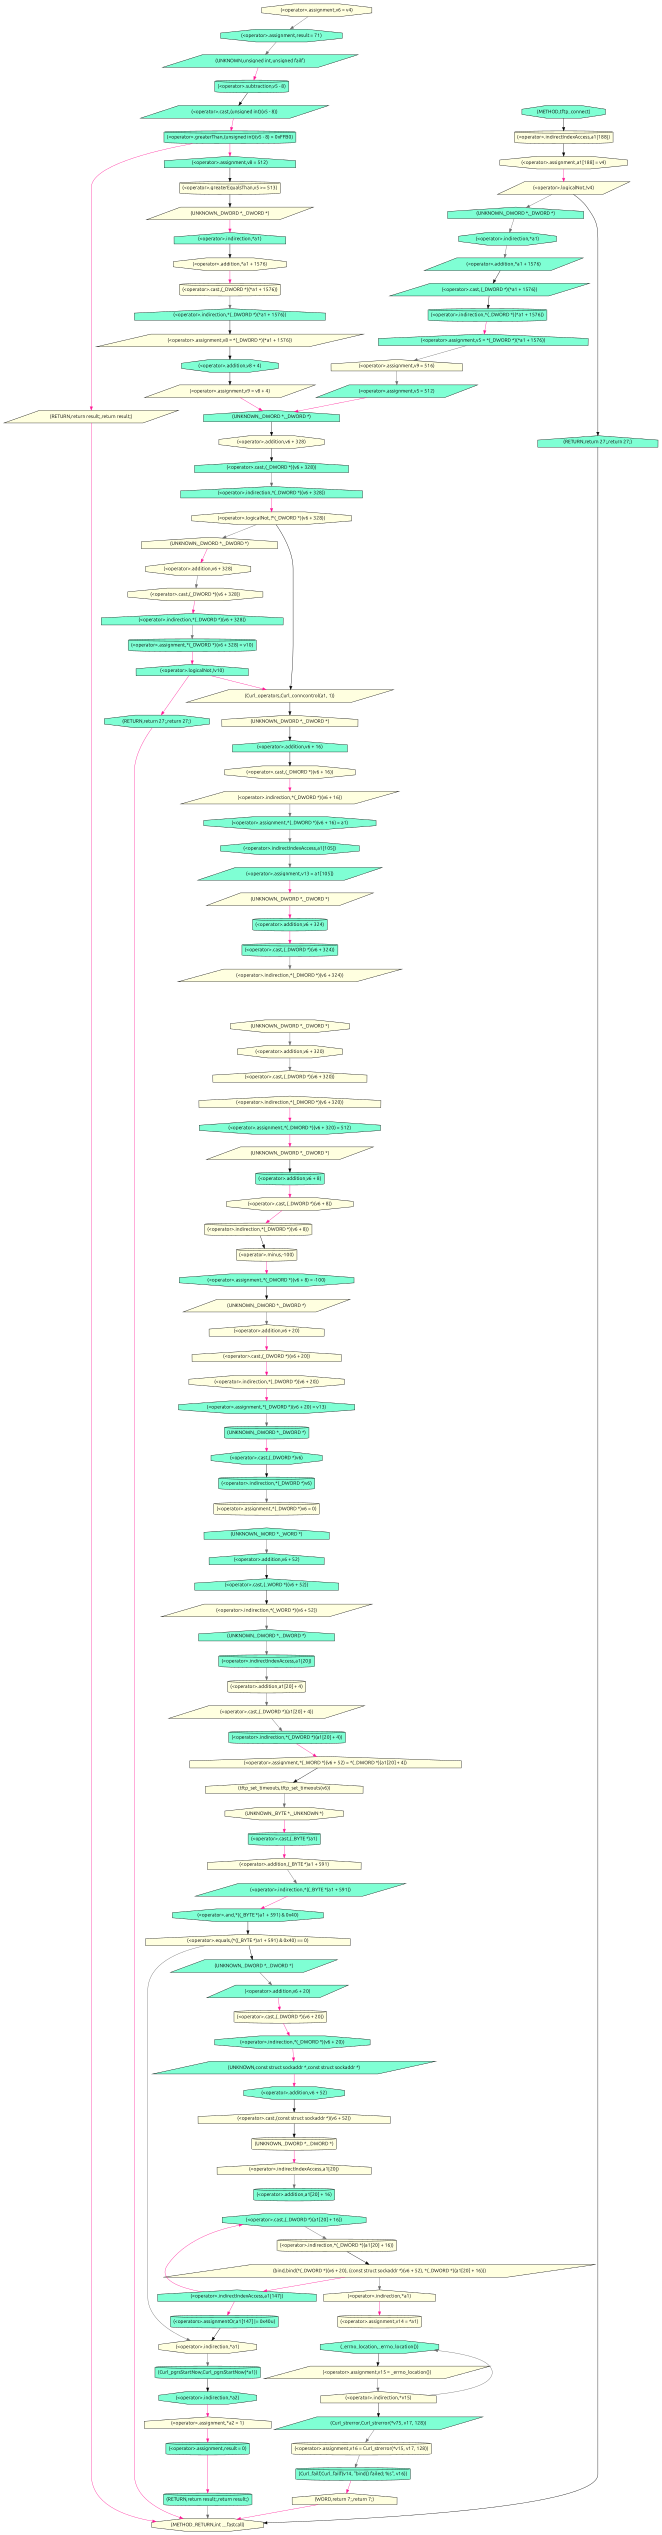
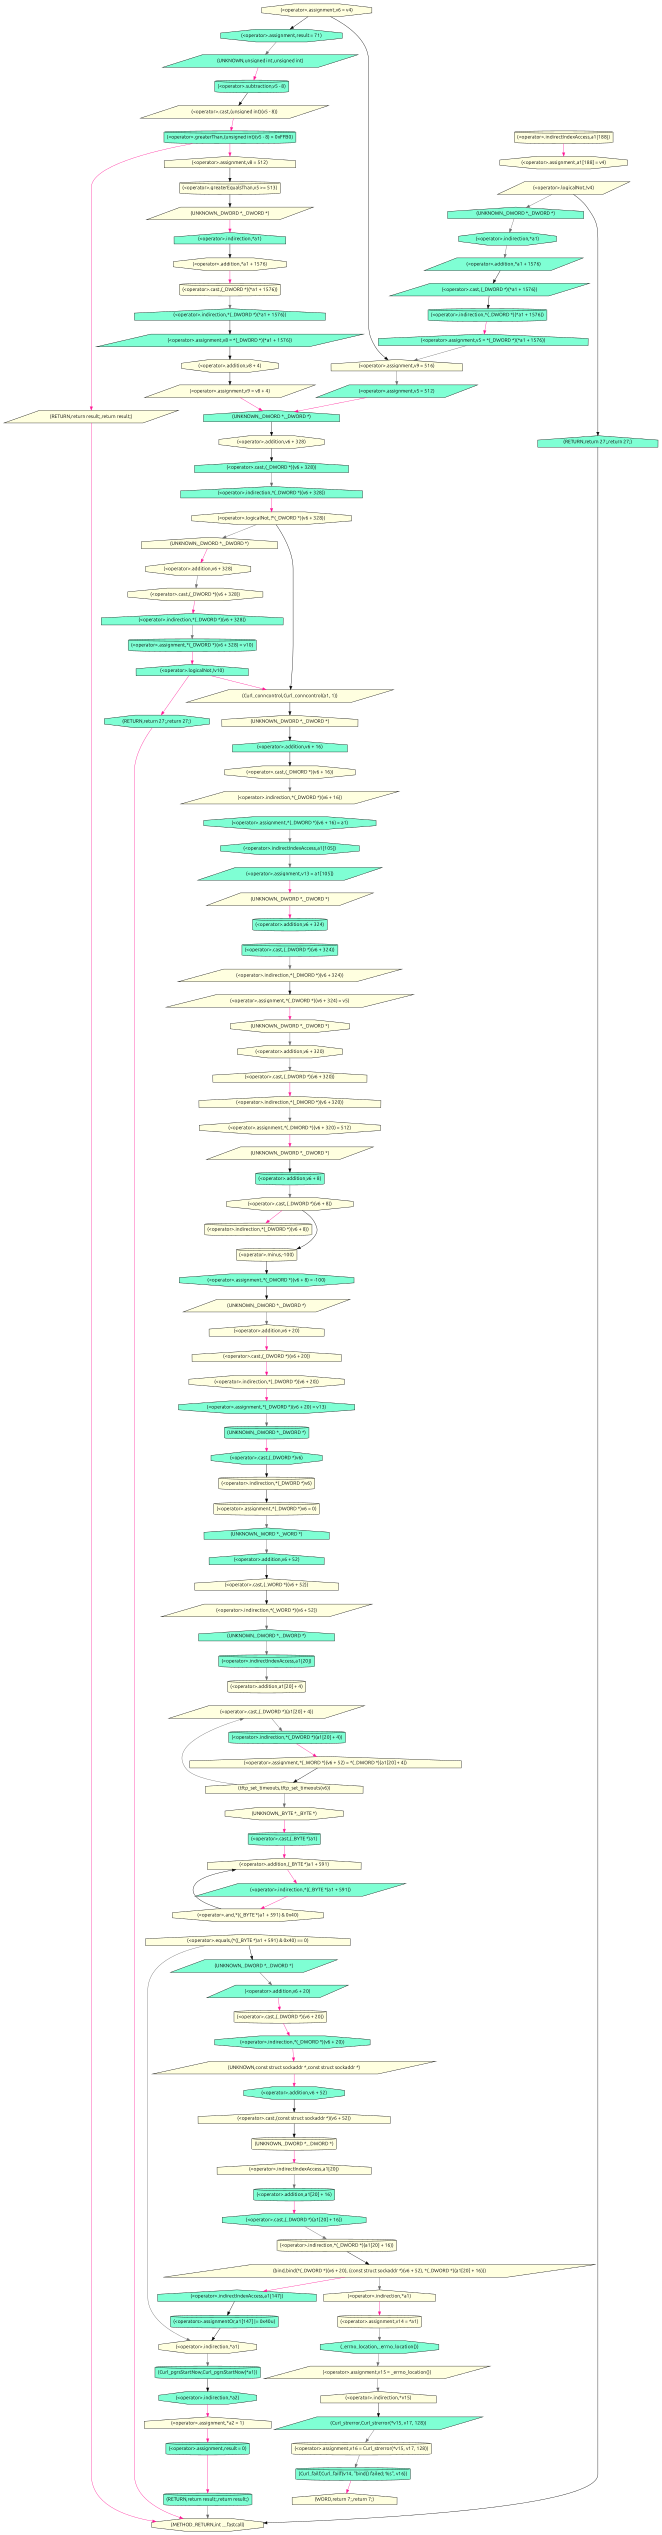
edge "(<operator>.assignment,v6 = v4)" -> "(<operator>.assignment,result = 71)": color gray40 -> black
node "(UNKNOWN,unsigned int,unsigned failf)": label "(UNKNOWN,unsigned int,unsigned failf)" -> "(UNKNOWN,unsigned int,unsigned int)"
node "(<operator>.cast,(unsigned int)(v5 - 8))": fillcolor aquamarine -> lightyellow
node "(METHOD,tftp_connect)": removed
edge "(<operator>.indirectIndexAccess,a1[188])" -> "(<operator>.assignment,a1[188] = v4)": color black -> deeppink
node "(<operator>.assignment,v8 = 512)": fillcolor aquamarine -> lightyellow
edge "(<operator>.assignment,a1[188] = v4)" -> "(<operator>.logicalNot,!v4)": removed
edge "(<operator>.assignment,v6 = v4)" -> "(<operator>.assignment,v9 = 516)": added
node "(<operator>.assignment,v8 = *(_DWORD *)(*a1 + 1576))": fillcolor lightyellow -> aquamarine
node "(<operator>.addition,v8 + 4)": fillcolor aquamarine -> lightyellow
node "(Curl_operators,Curl_conncontrol(a1, 1))": label "(Curl_operators,Curl_conncontrol(a1, 1))" -> "(Curl_conncontrol,Curl_conncontrol(a1, 1))"
edge "(<operator>.cast,(_DWORD *)(v6 + 16))" -> "(<operator>.indirection,*(_DWORD *)(v6 + 16))": color deeppink -> gray40
edge "(<operator>.indirection,*(_DWORD *)(v6 + 16))" -> "(<operator>.assignment,*(_DWORD *)(v6 + 16) = a1)": removed
edge "(<operator>.addition,v6 + 324)" -> "(<operator>.cast,(_DWORD *)(v6 + 324))": removed
node "(<operator>.assignment,*(_DWORD *)(v6 + 324) = v5)": added
edge "(<operator>.cast,(_DWORD *)(v6 + 320))" -> "(<operator>.indirection,*(_DWORD *)(v6 + 320))": added
edge "(<operator>.indirection,*(_DWORD *)(v6 + 320))" -> "(<operator>.assignment,*(_DWORD *)(v6 + 320) = 512)": color deeppink -> gray40
node "(<operator>.assignment,*(_DWORD *)(v6 + 320) = 512)": fillcolor aquamarine -> lightyellow
edge "(<operator>.addition,v6 + 8)" -> "(<operator>.cast,(_DWORD *)(v6 + 8))": color deeppink -> gray40
edge "(<operator>.indirection,*(_DWORD *)(v6 + 8))" -> "(<operator>.minus,-100)": now "(<operator>.cast,(_DWORD *)(v6 + 8))" -> "(<operator>.minus,-100)"
edge "(<operator>.minus,-100)" -> "(<operator>.assignment,*(_DWORD *)(v6 + 8) = -100)": color deeppink -> black
node "(<operator>.indirection,*(_DWORD *)v6)": fillcolor aquamarine -> lightyellow
edge "(<operator>.indirection,*(_DWORD *)v6)" -> "(<operator>.assignment,*(_DWORD *)v6 = 0)": color gray40 -> black
edge "(<operator>.assignment,*(_DWORD *)v6 = 0)" -> "(UNKNOWN,_WORD *,_WORD *)": added
node "(<operator>.cast,(_WORD *)(v6 + 52))": fillcolor aquamarine -> lightyellow
edge "(<operator>.addition,a1[20] + 4)" -> "(<operator>.cast,(_DWORD *)(a1[20] + 4))": now "(tftp_set_timeouts,tftp_set_timeouts(v6))" -> "(<operator>.cast,(_DWORD *)(a1[20] + 4))"
node "(UNKNOWN,_BYTE *,_UNKNOWN *)": label "(UNKNOWN,_BYTE *,_UNKNOWN *)" -> "(UNKNOWN,_BYTE *,_BYTE *)"
edge "(<operator>.addition,(_BYTE *)a1 + 591)" -> "(<operator>.indirection,*((_BYTE *)a1 + 591))": color gray40 -> deeppink
node "(<operator>.and,*((_BYTE *)a1 + 591) & 0x40)": fillcolor aquamarine -> lightyellow
edge "(<operator>.and,*((_BYTE *)a1 + 591) & 0x40)" -> "(<operator>.equals,(*((_BYTE *)a1 + 591) & 0x40) == 0)": now "(<operator>.and,*((_BYTE *)a1 + 591) & 0x40)" -> "(<operator>.addition,(_BYTE *)a1 + 591)"
node "(UNKNOWN,const struct sockaddr *,const struct sockaddr *)": fillcolor aquamarine -> lightyellow
edge "(<operator>.indirectIndexAccess,a1[147])" -> "(<operator>.cast,(_DWORD *)(a1[20] + 16))": now "(<operator>.addition,a1[20] + 16)" -> "(<operator>.cast,(_DWORD *)(a1[20] + 16))"
edge "(<operator>.indirectIndexAccess,a1[147])" -> "(<operators>.assignmentOr,a1[147] |= 0x40u)": color deeppink -> black
edge "(_errno_location,_errno_location())" -> "(<operator>.assignment,v15 = _errno_location())": color black -> gray40
edge "(<operator>.indirection,*v15)" -> "(_errno_location,_errno_location())": now "(<operator>.assignment,v14 = *a1)" -> "(_errno_location,_errno_location())"
node "(Curl_strerror,Curl_strerror(*v75, v17, 128))": label "(Curl_strerror,Curl_strerror(*v75, v17, 128))" -> "(Curl_strerror,Curl_strerror(*v15, v17, 128))"
edge "(WORD,return 7;,return 7;)" -> "(METHOD_RETURN,int __fastcall)": removed
